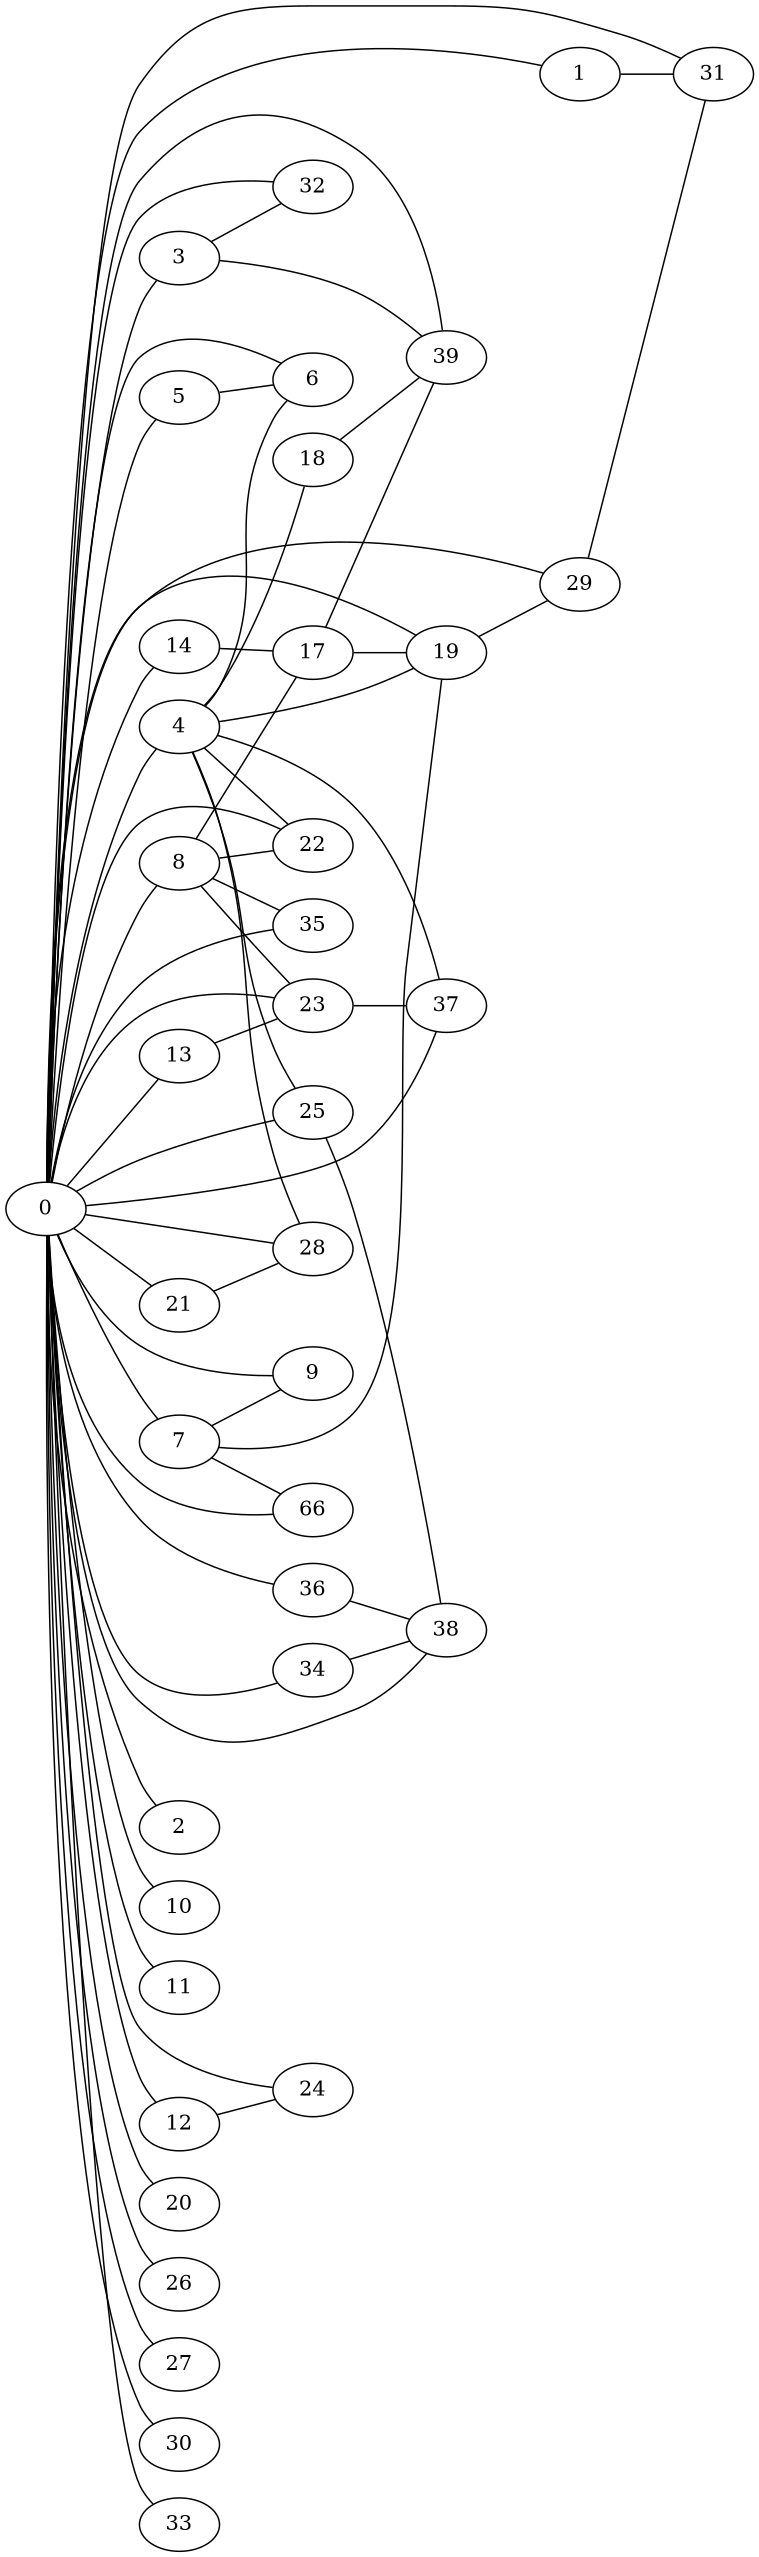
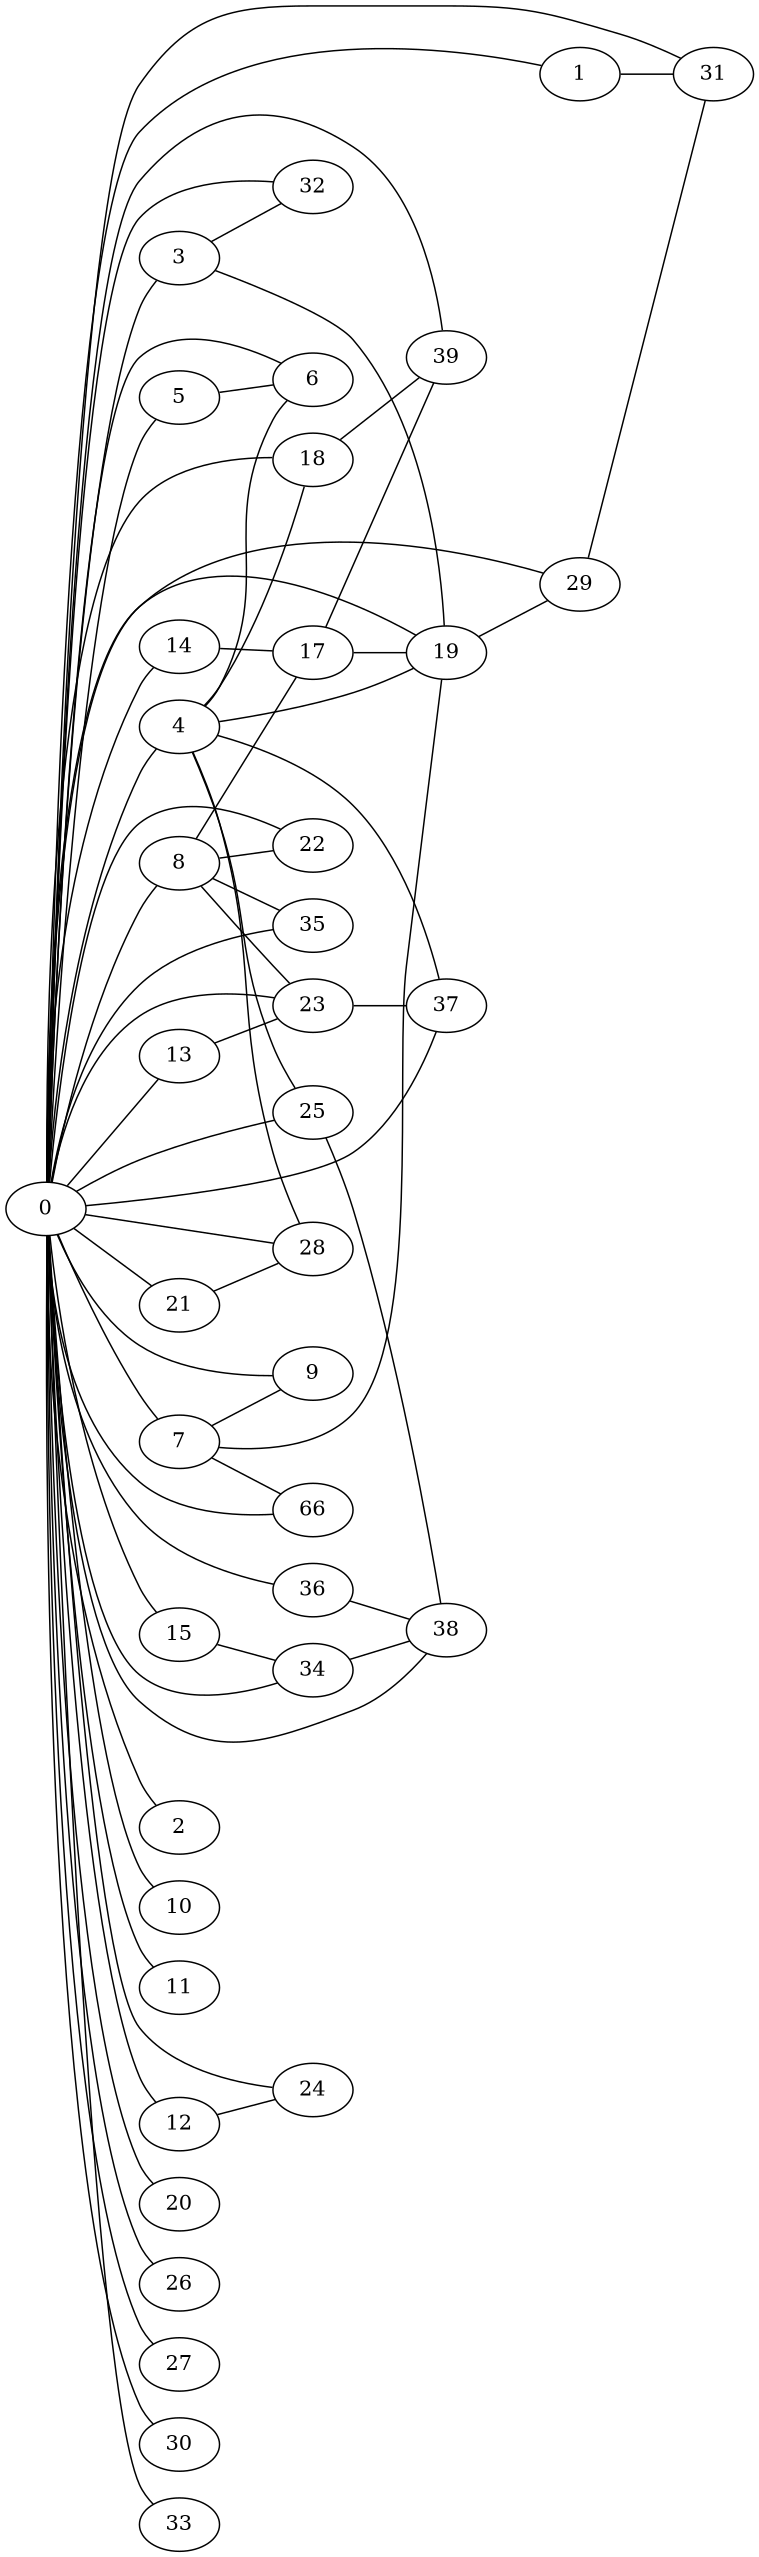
edge "3" -- "39": now "3" -- "19"
edge "18" -- "0": added
edge "4" -- "22": removed
node "15": added
